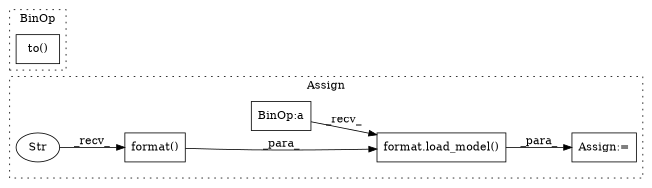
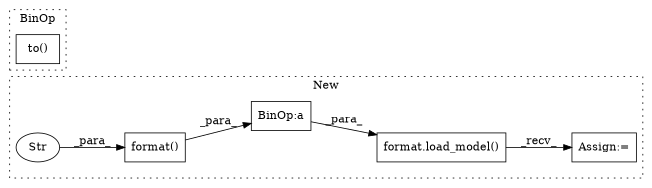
cluster "Assign": label "Assign" -> "New"
edge "BinOp:a" -> "format.load_model()": label "_recv_" -> "_para_"
edge "Str" -> "format()": label "_recv_" -> "_para_"
edge "format.load_model()" -> "Assign:=": label "_para_" -> "_recv_"
edge "format()" -> "format.load_model()": now "format()" -> "BinOp:a"
